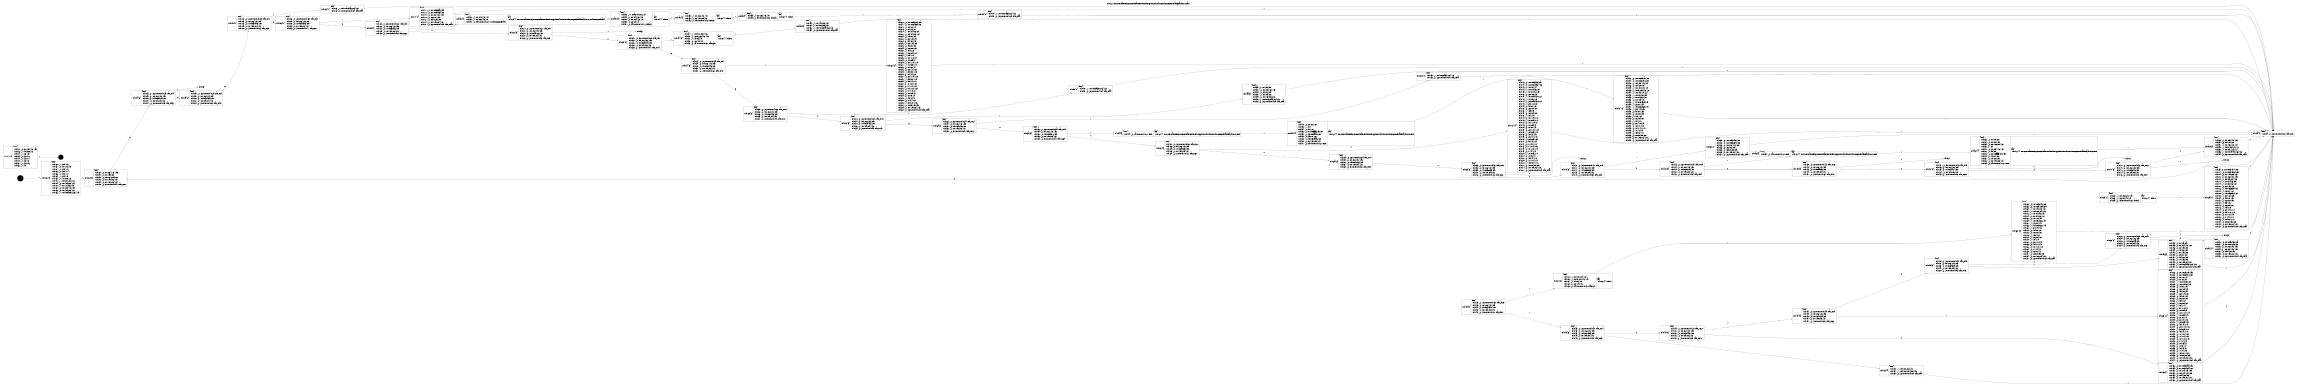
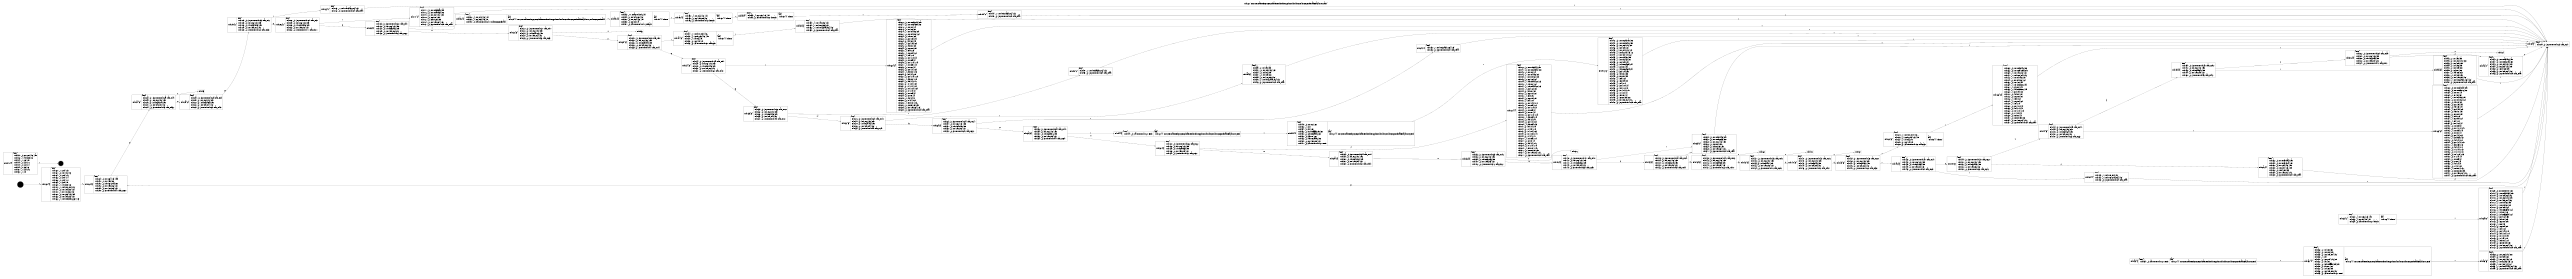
edge "0x401470 [25]" -> "0x401a8e [33]": now "0x401470 [25]" -> "0x401489 [25]"
edge "0x401425 [25]" -> "0x401a5d [5]": now "0x401425 [25]" -> "0x40155b [27]"
